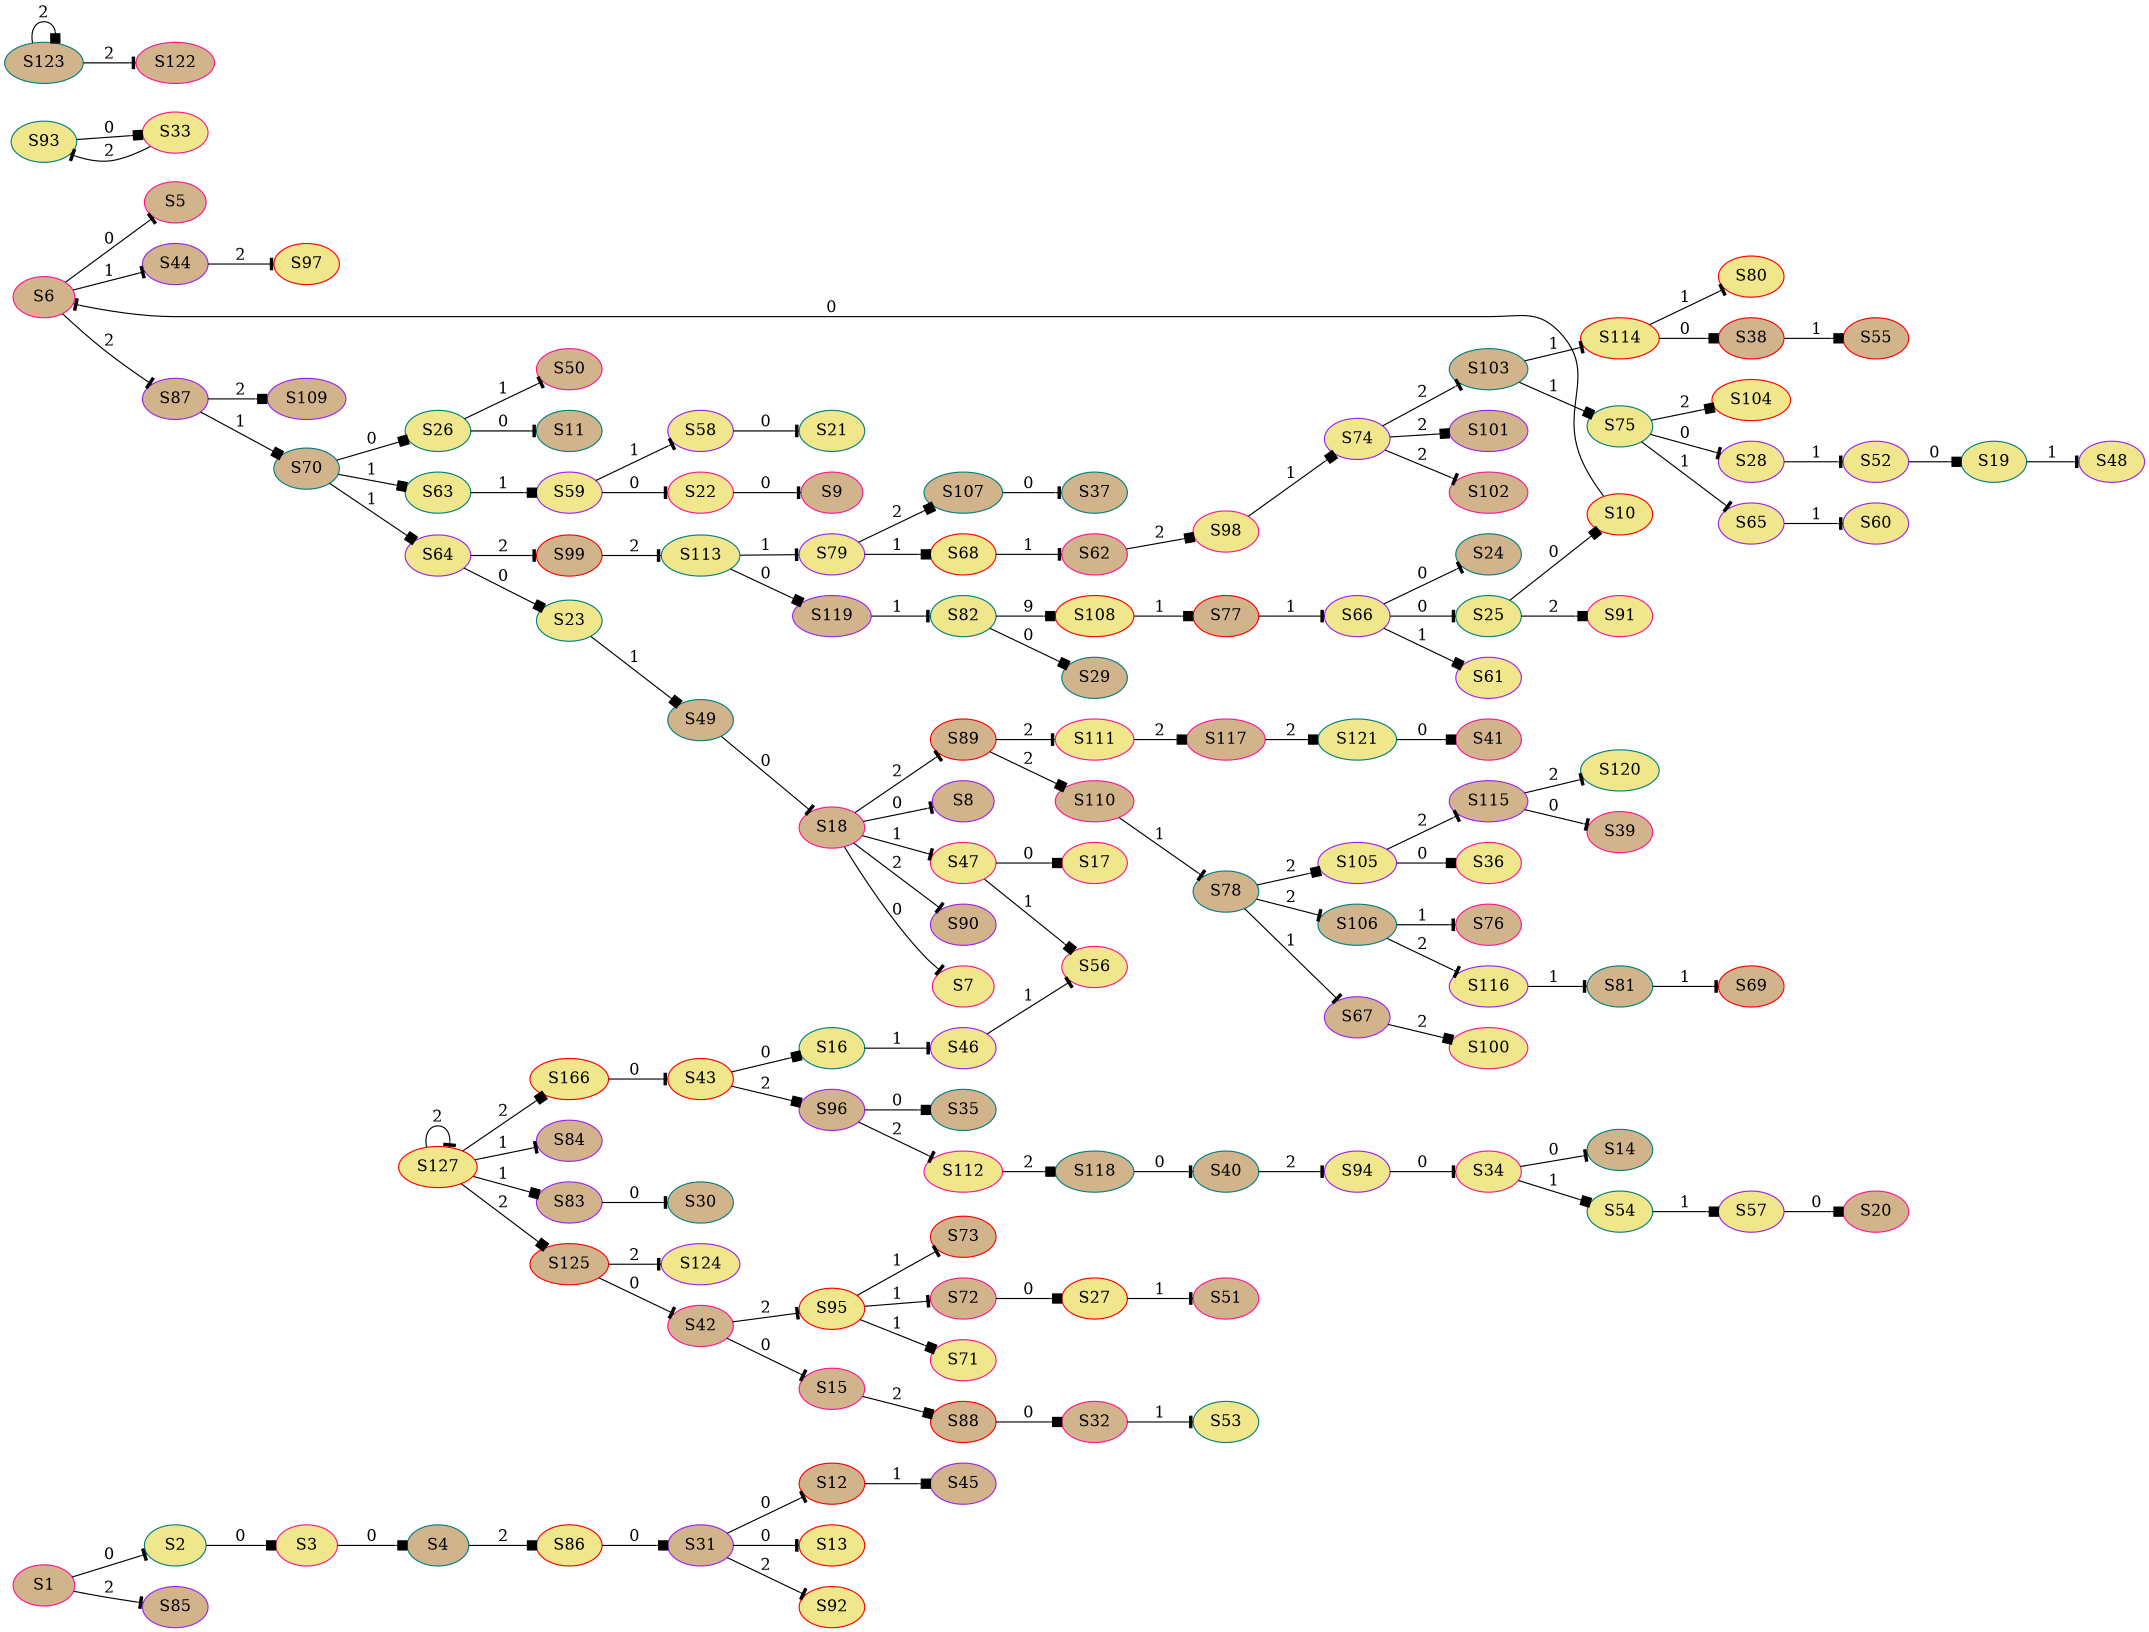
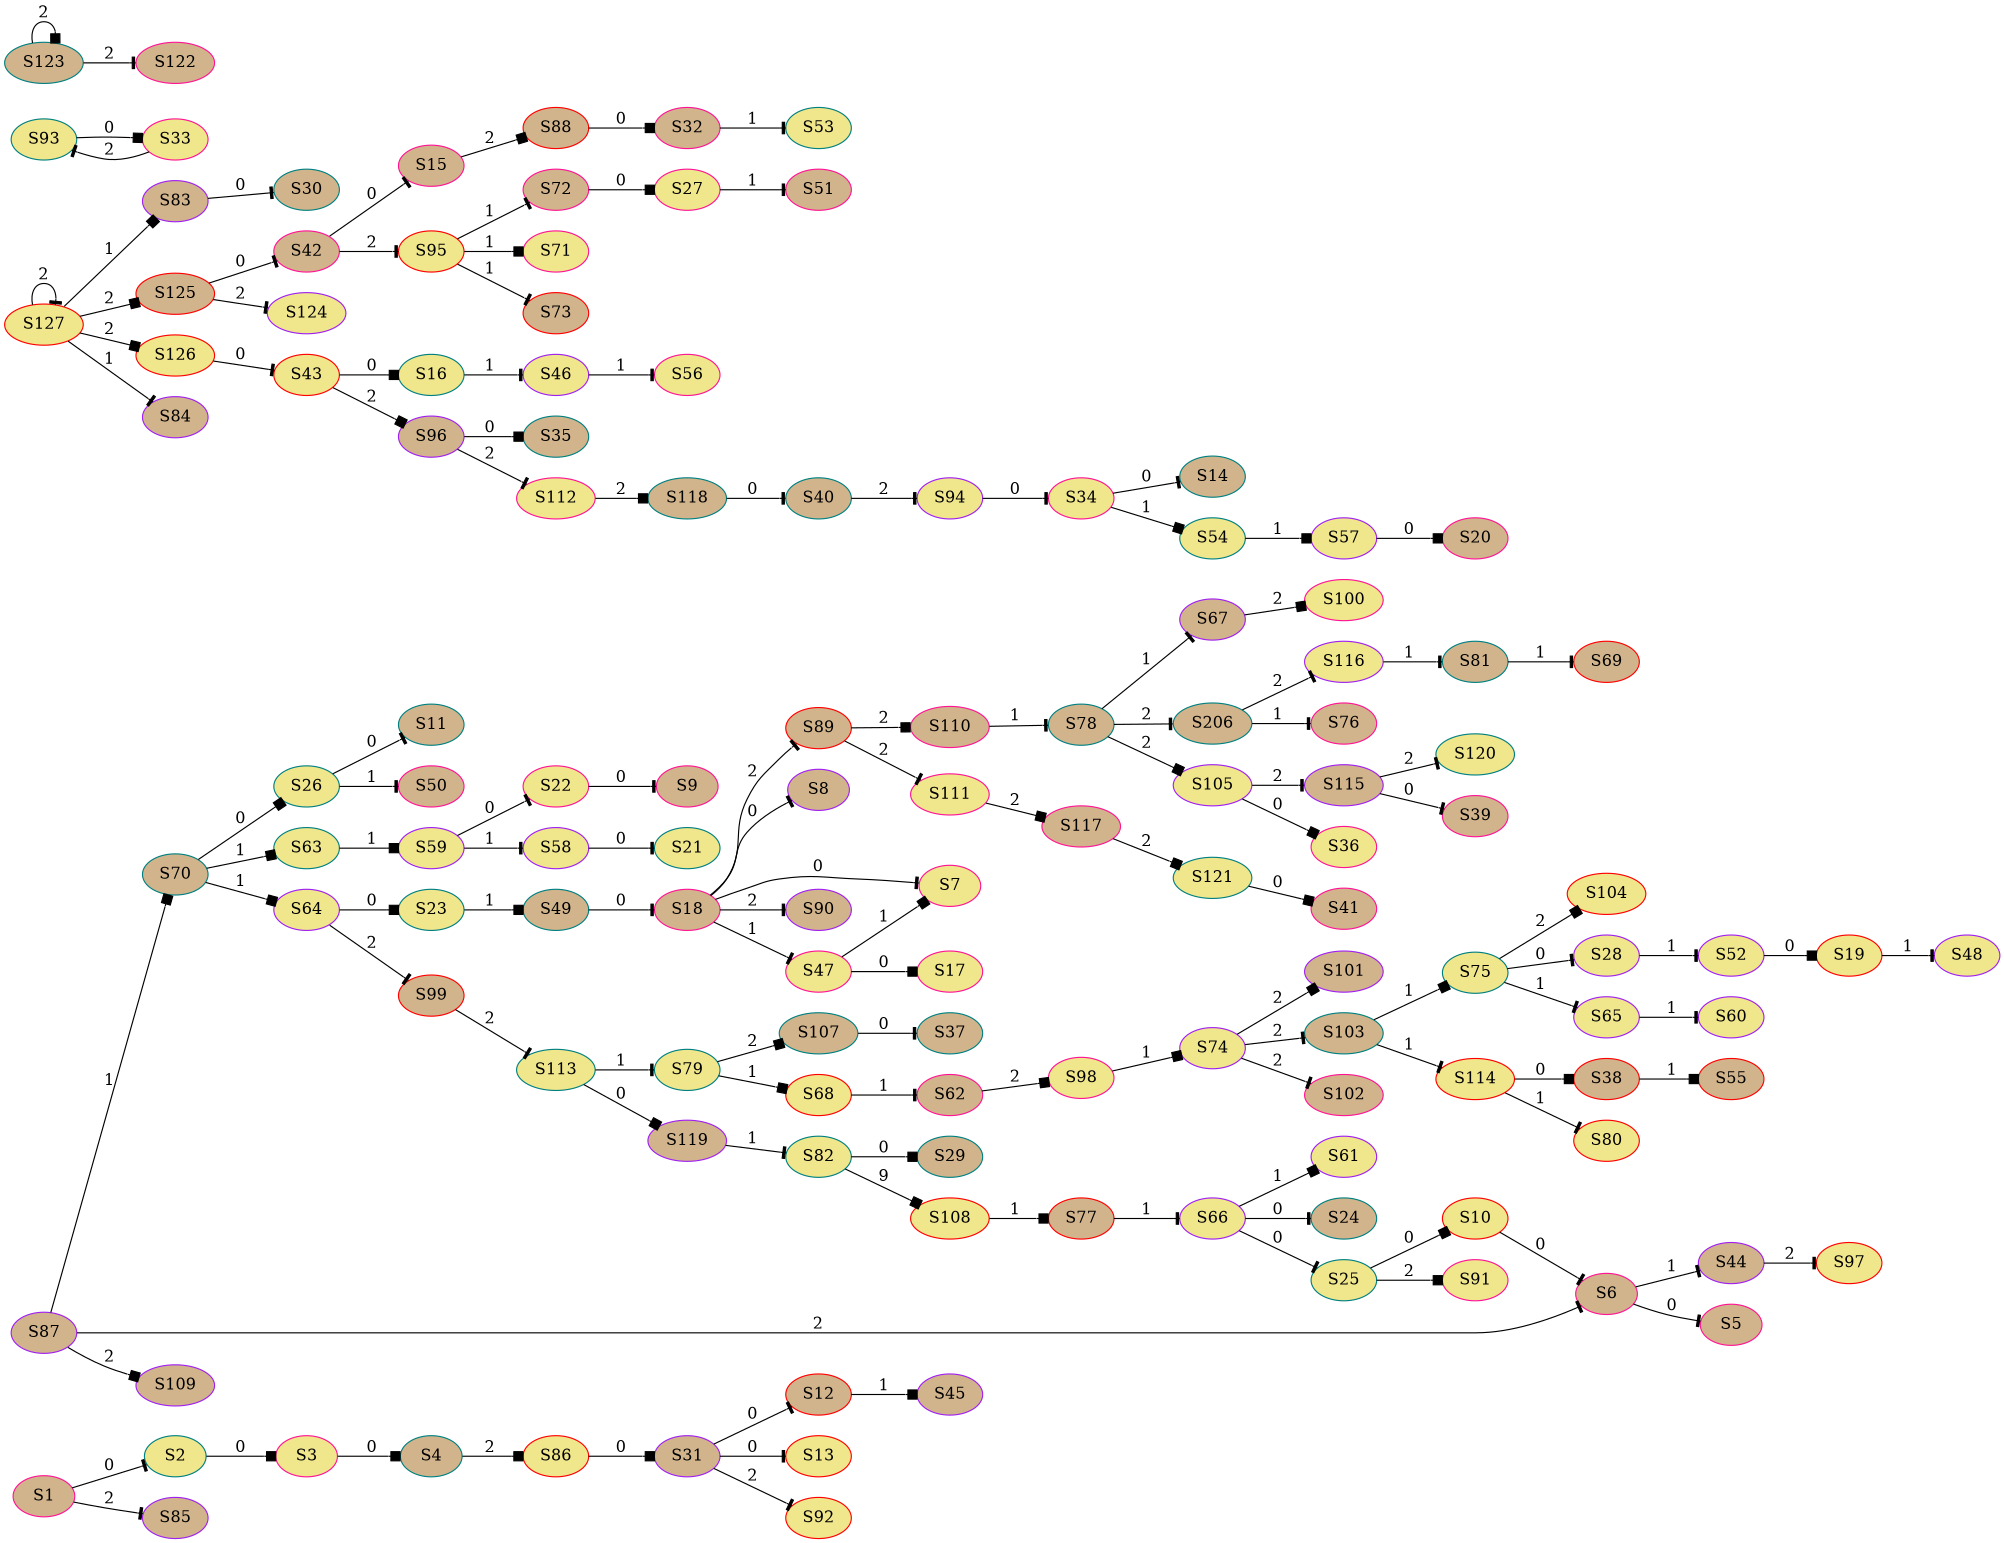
edge "S6" -> "S87": reversed
node "S19": color teal -> red
node "S79": color purple -> teal
edge "S47" -> "S56": now "S47" -> "S7"
node "S106": label "S106" -> "S206"
node "S166": label "S166" -> "S126"
node "S27": color red -> deeppink
